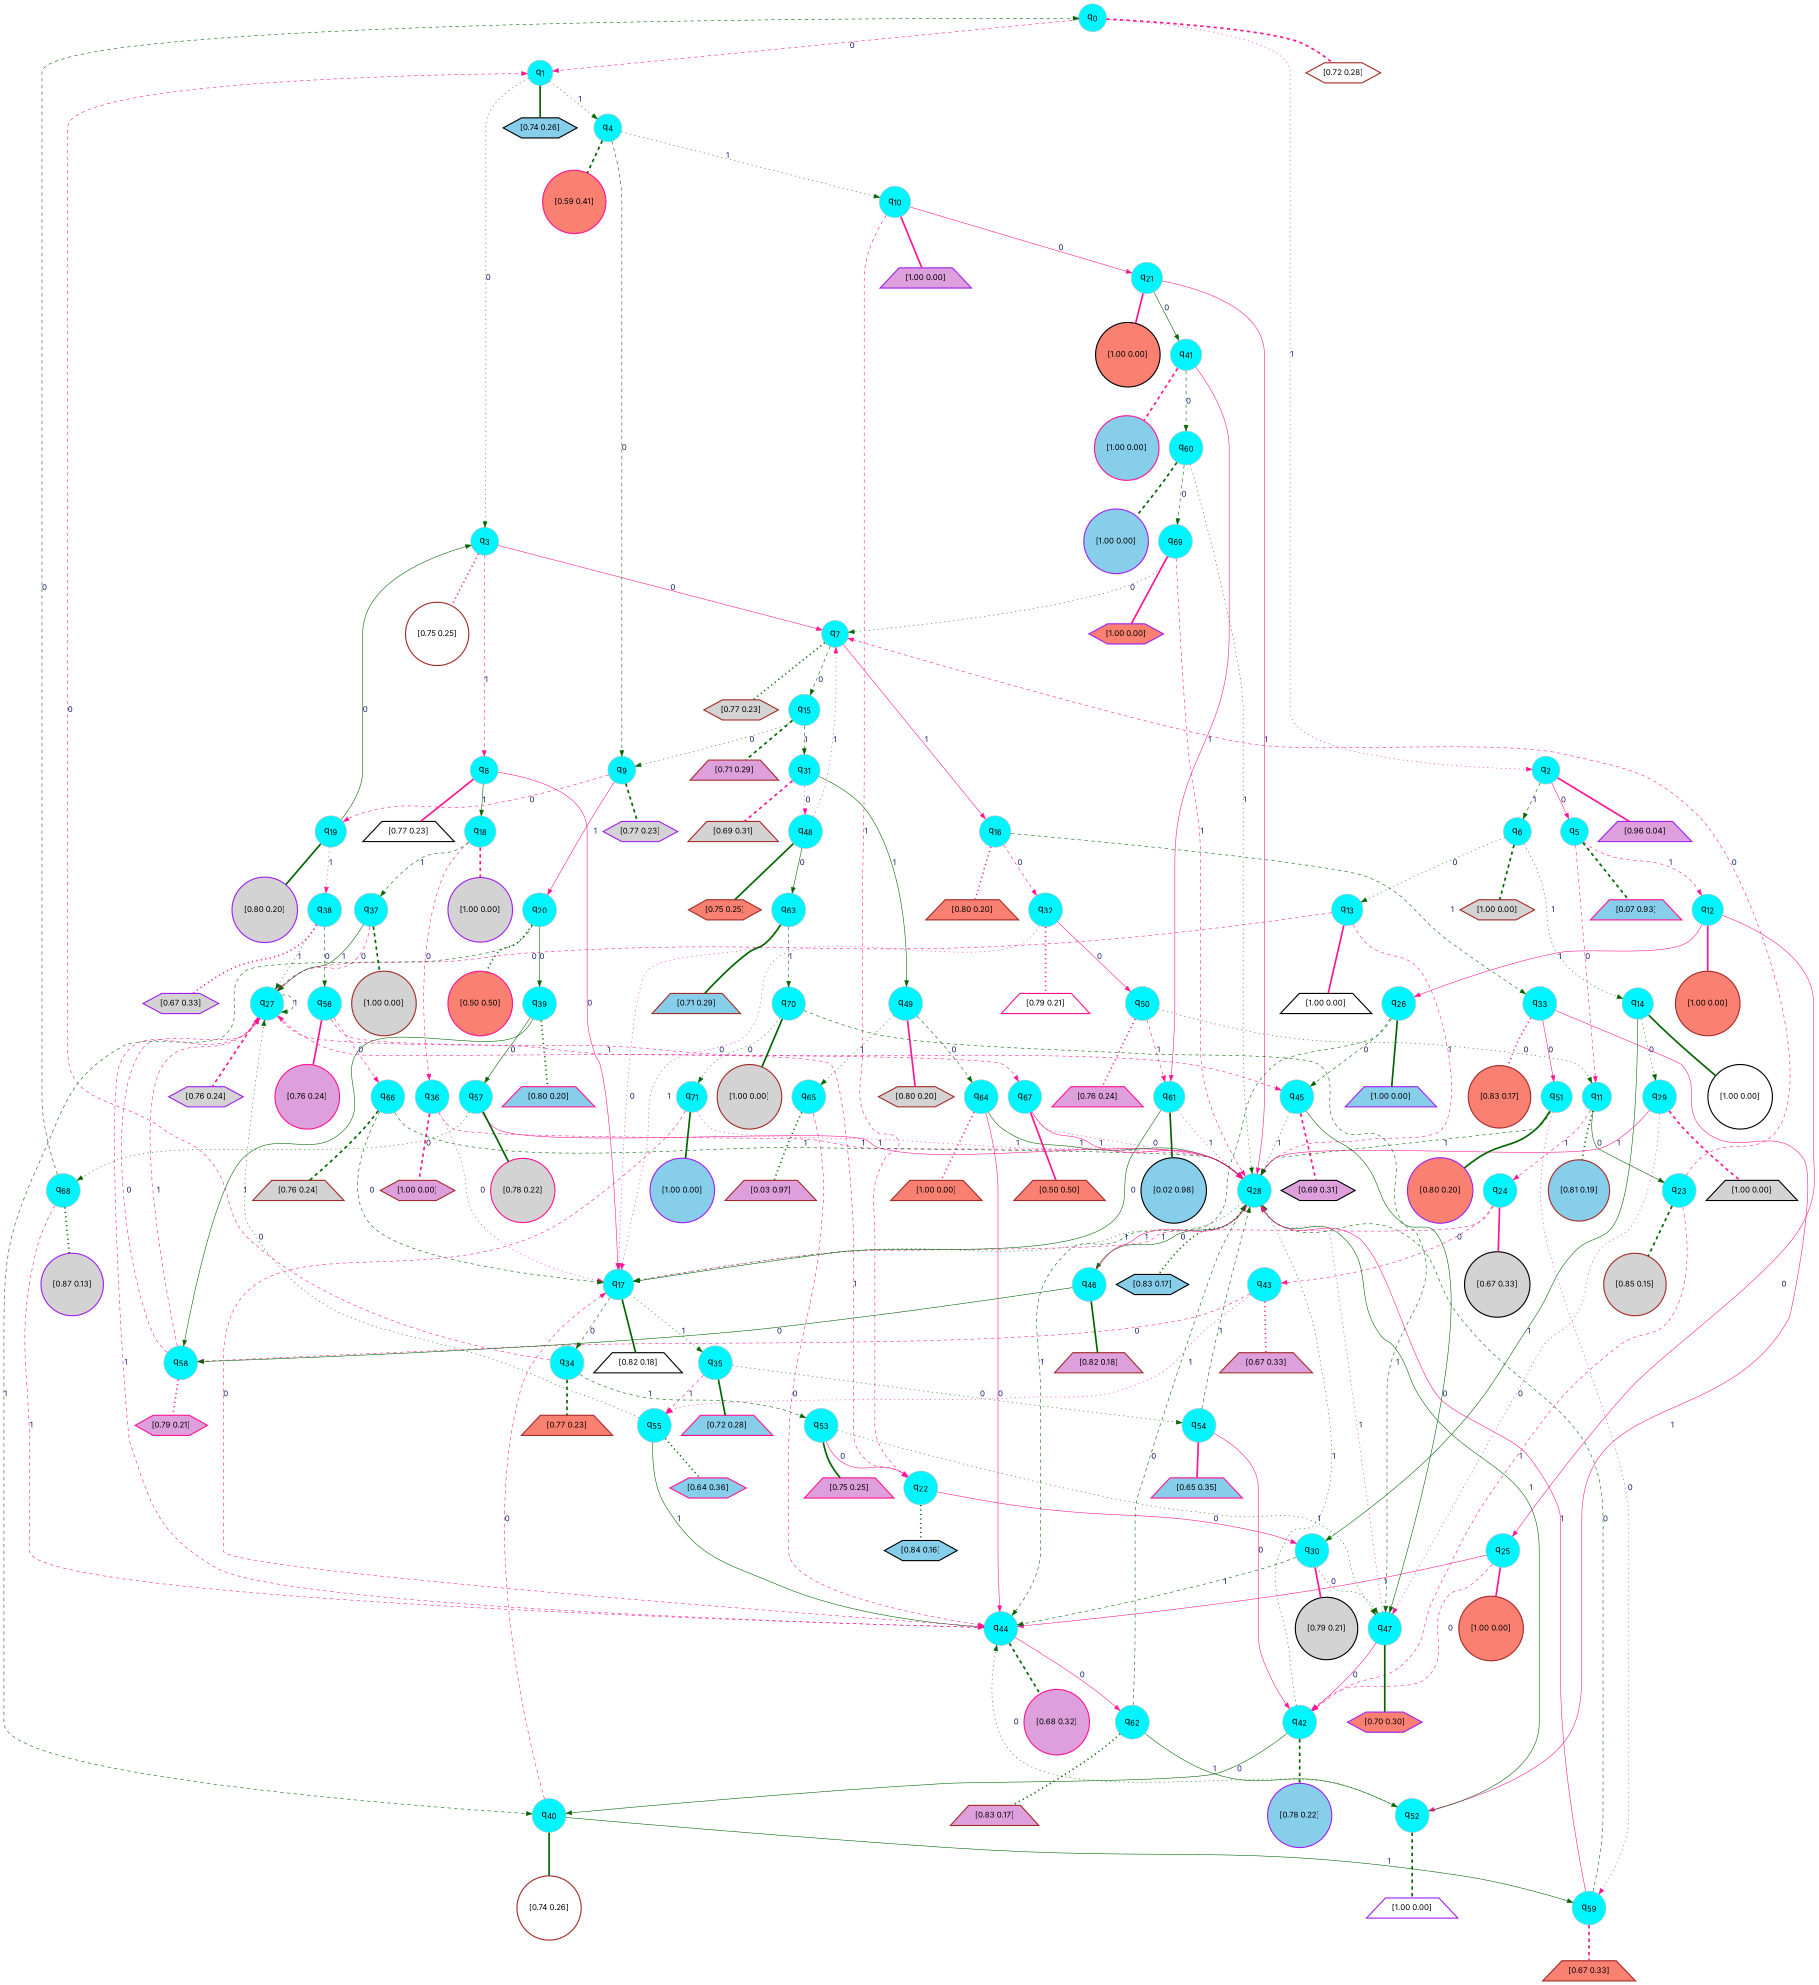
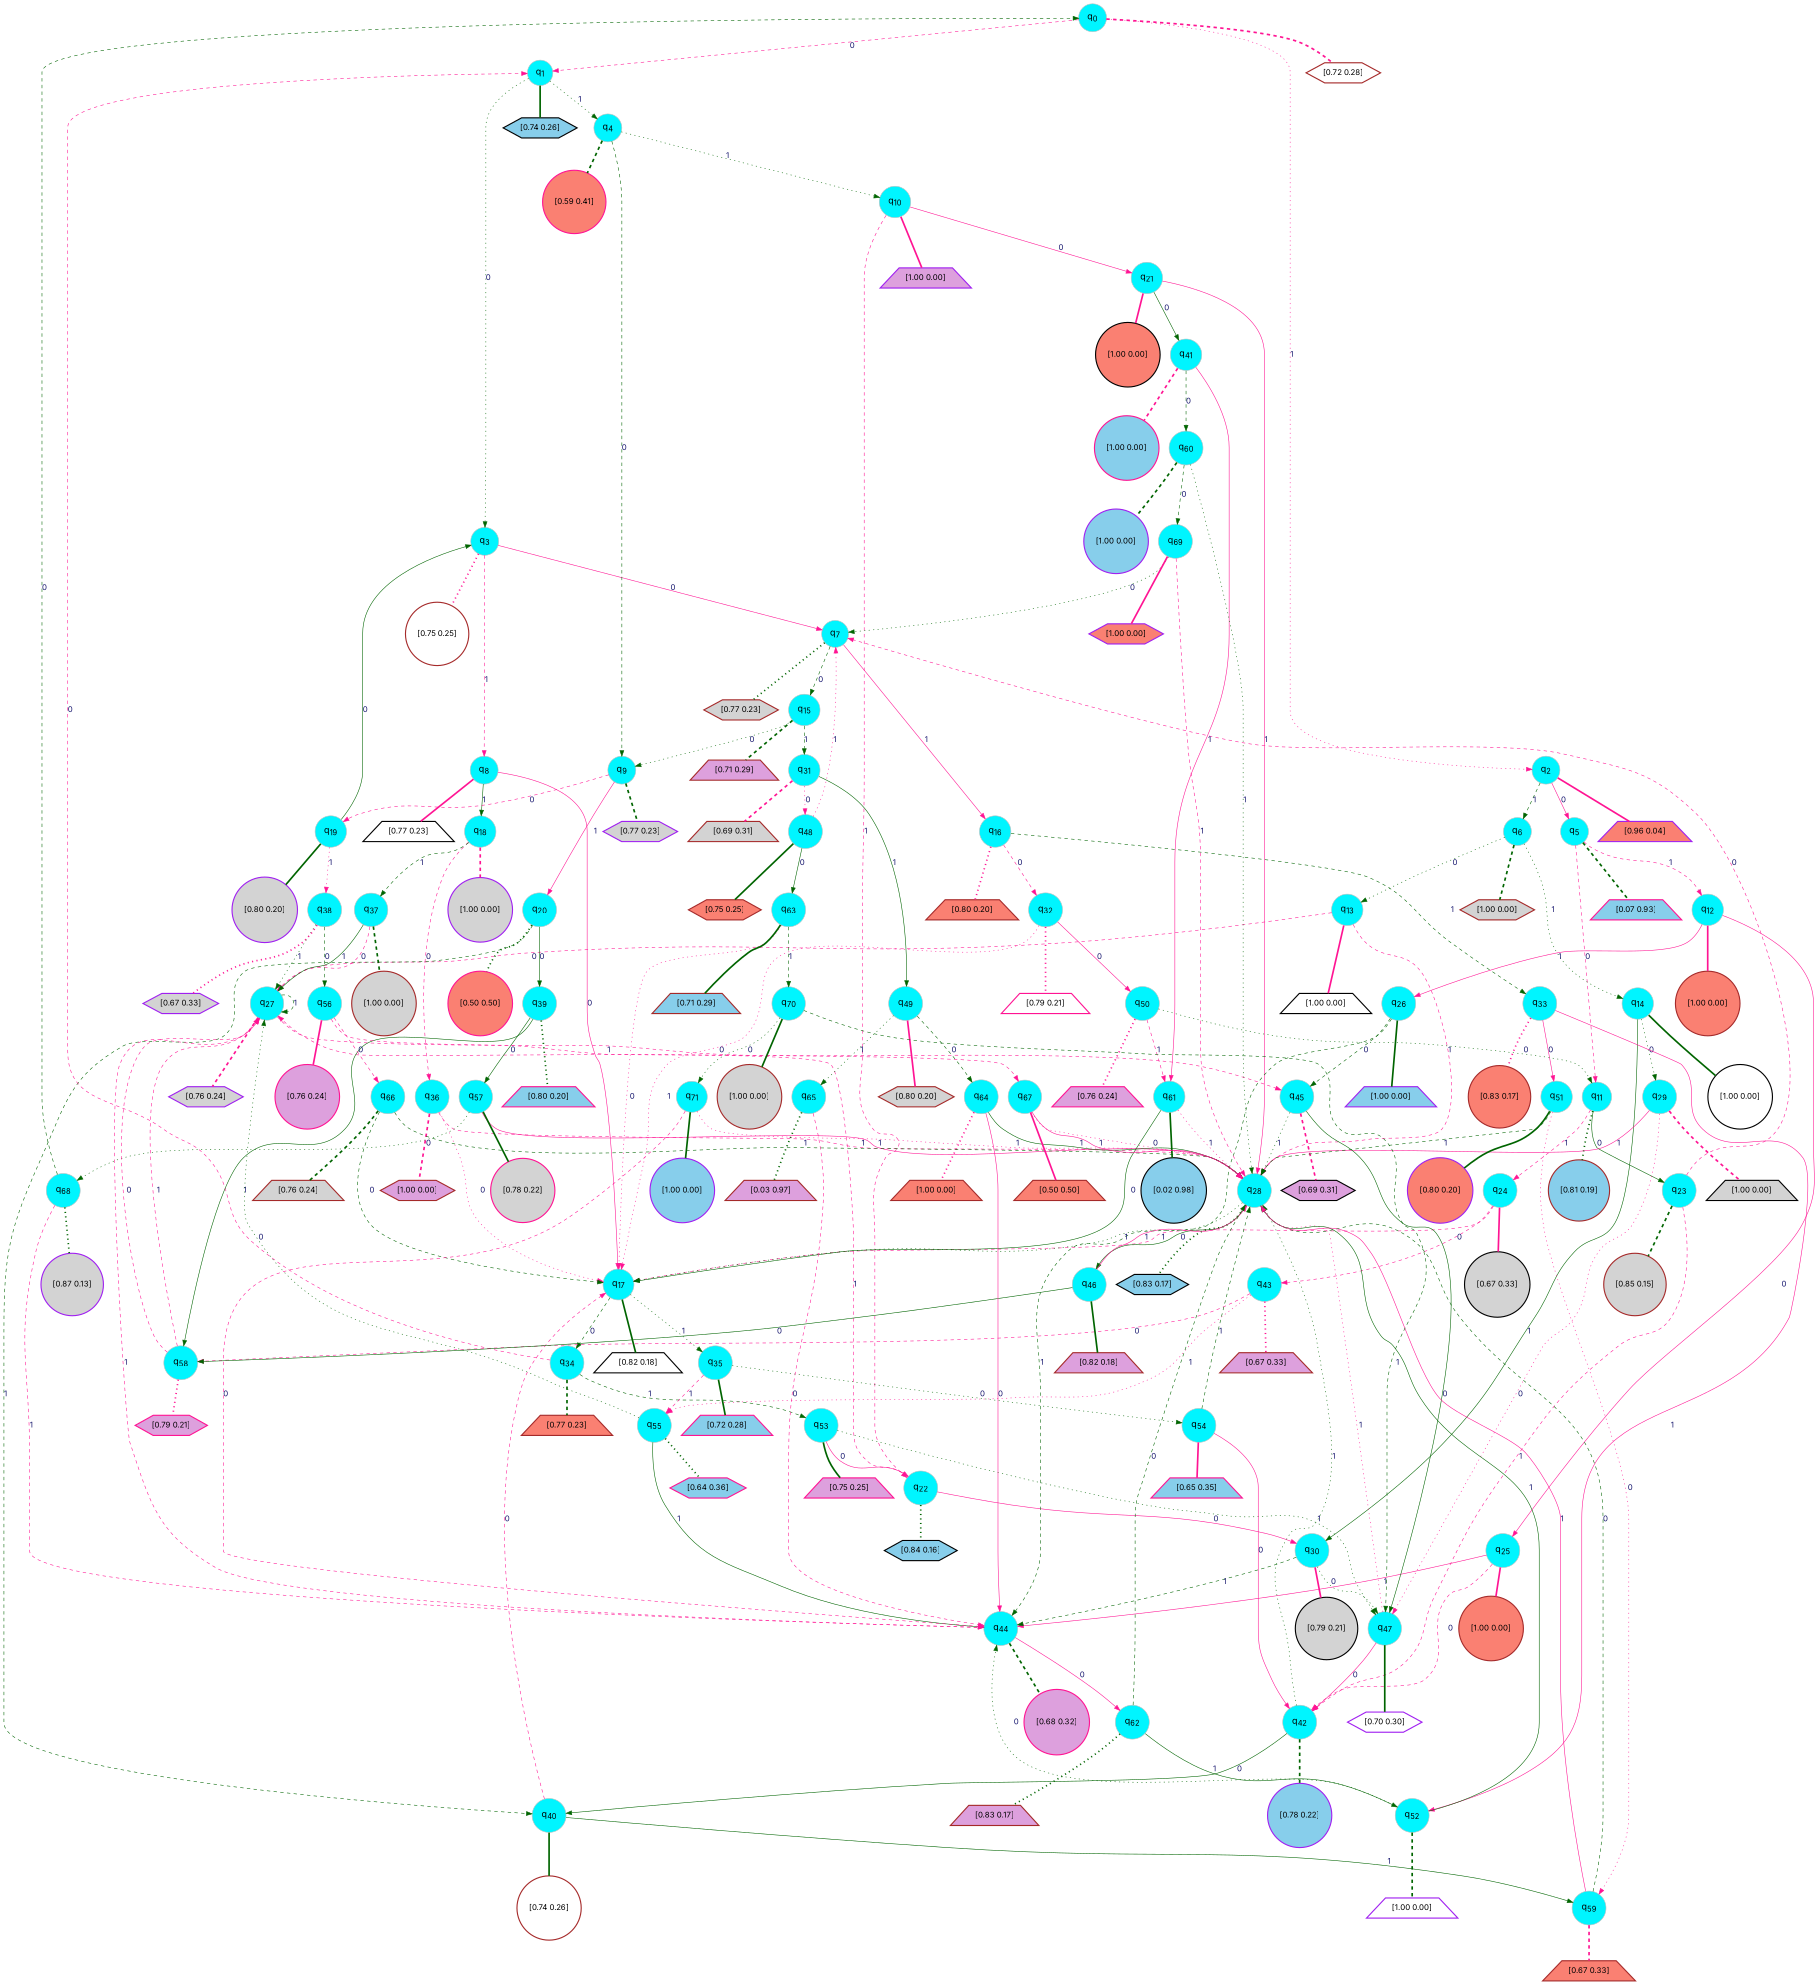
node "[0.96 0.04]": fillcolor plum -> salmon
node "[0.70 0.30]": fillcolor salmon -> white
